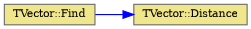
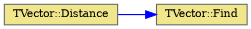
edge "TVector::Find" -> "TVector::Distance": reversed
